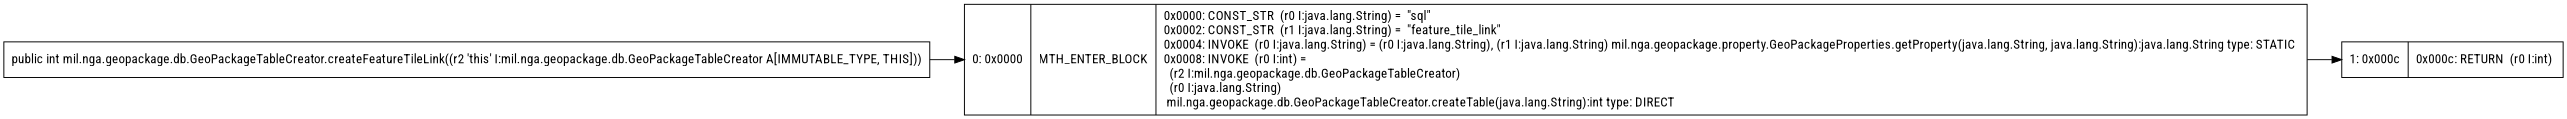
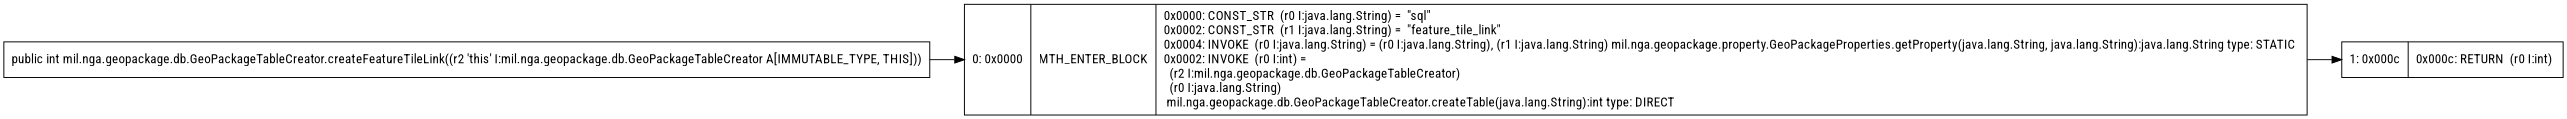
node "0: 0x0000": text "0x0008: INVOKE  (r0 I:int) =" -> "0x0002: INVOKE  (r0 I:int) ="
